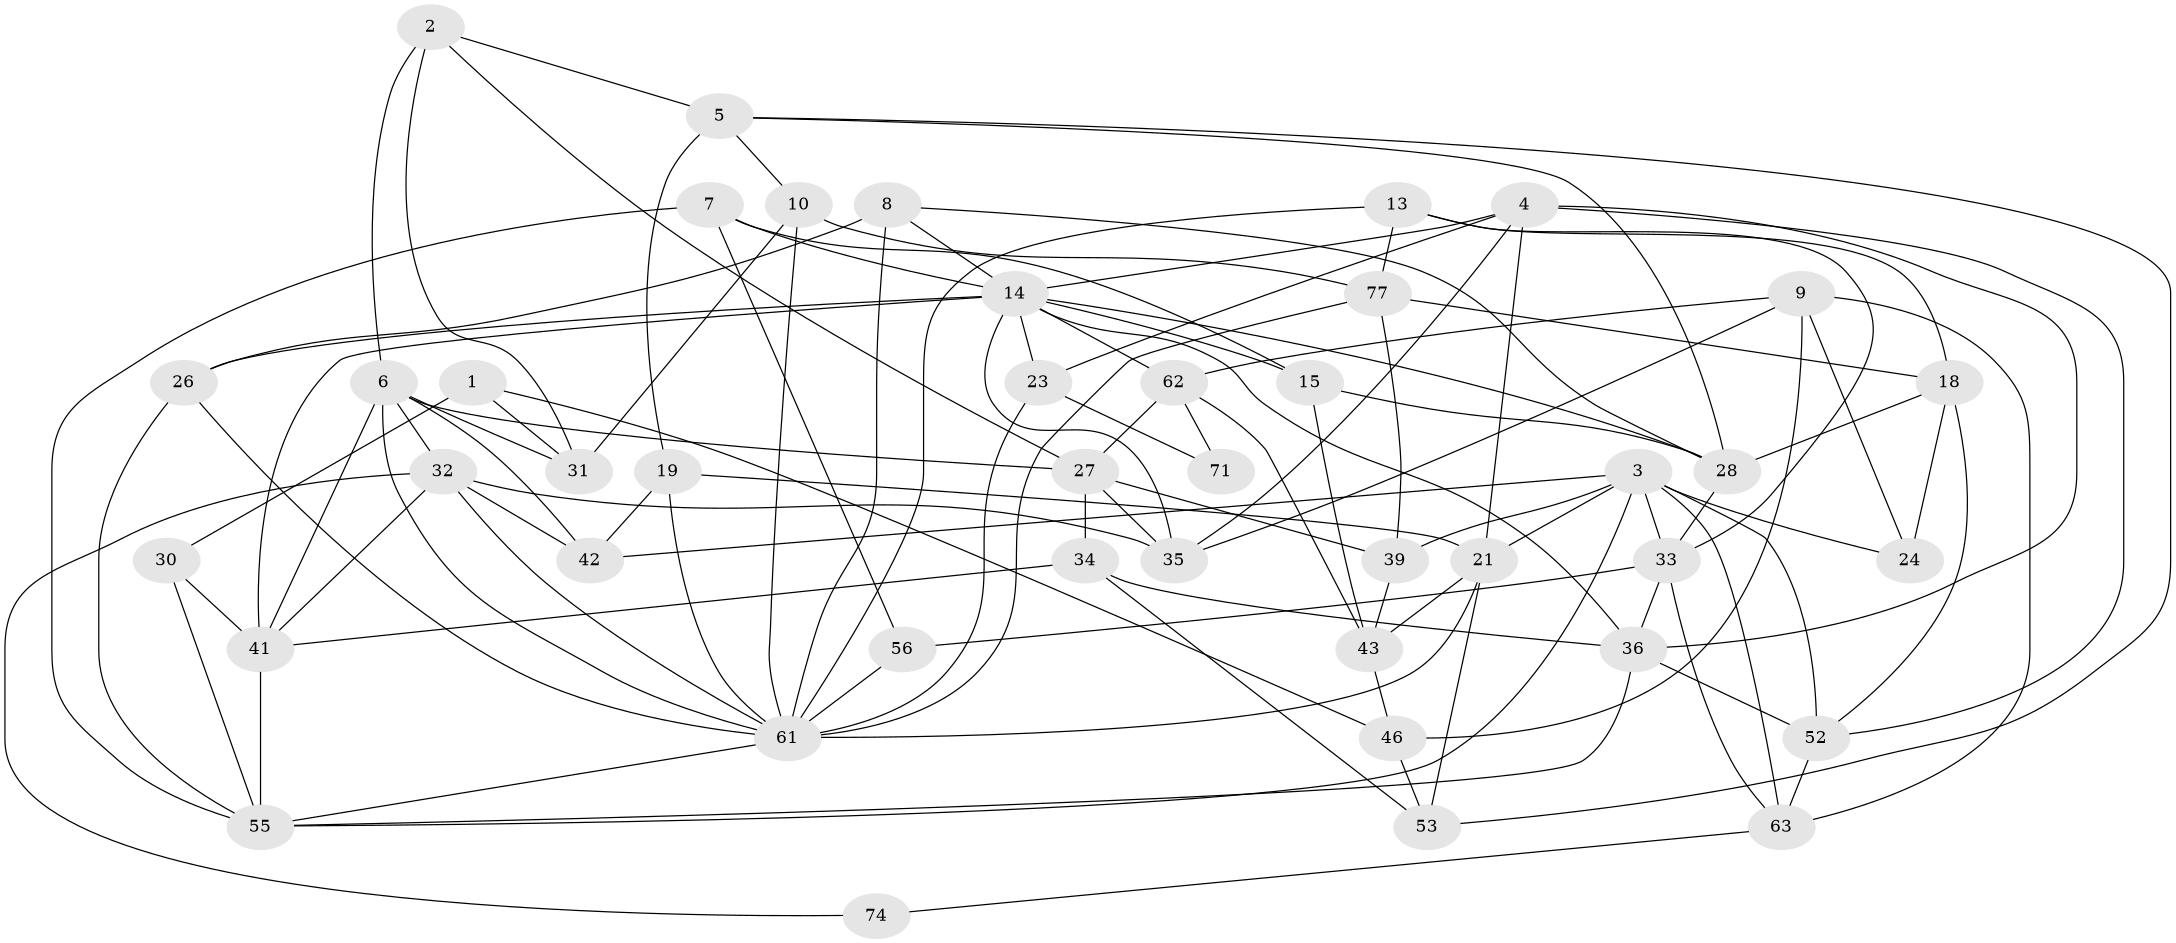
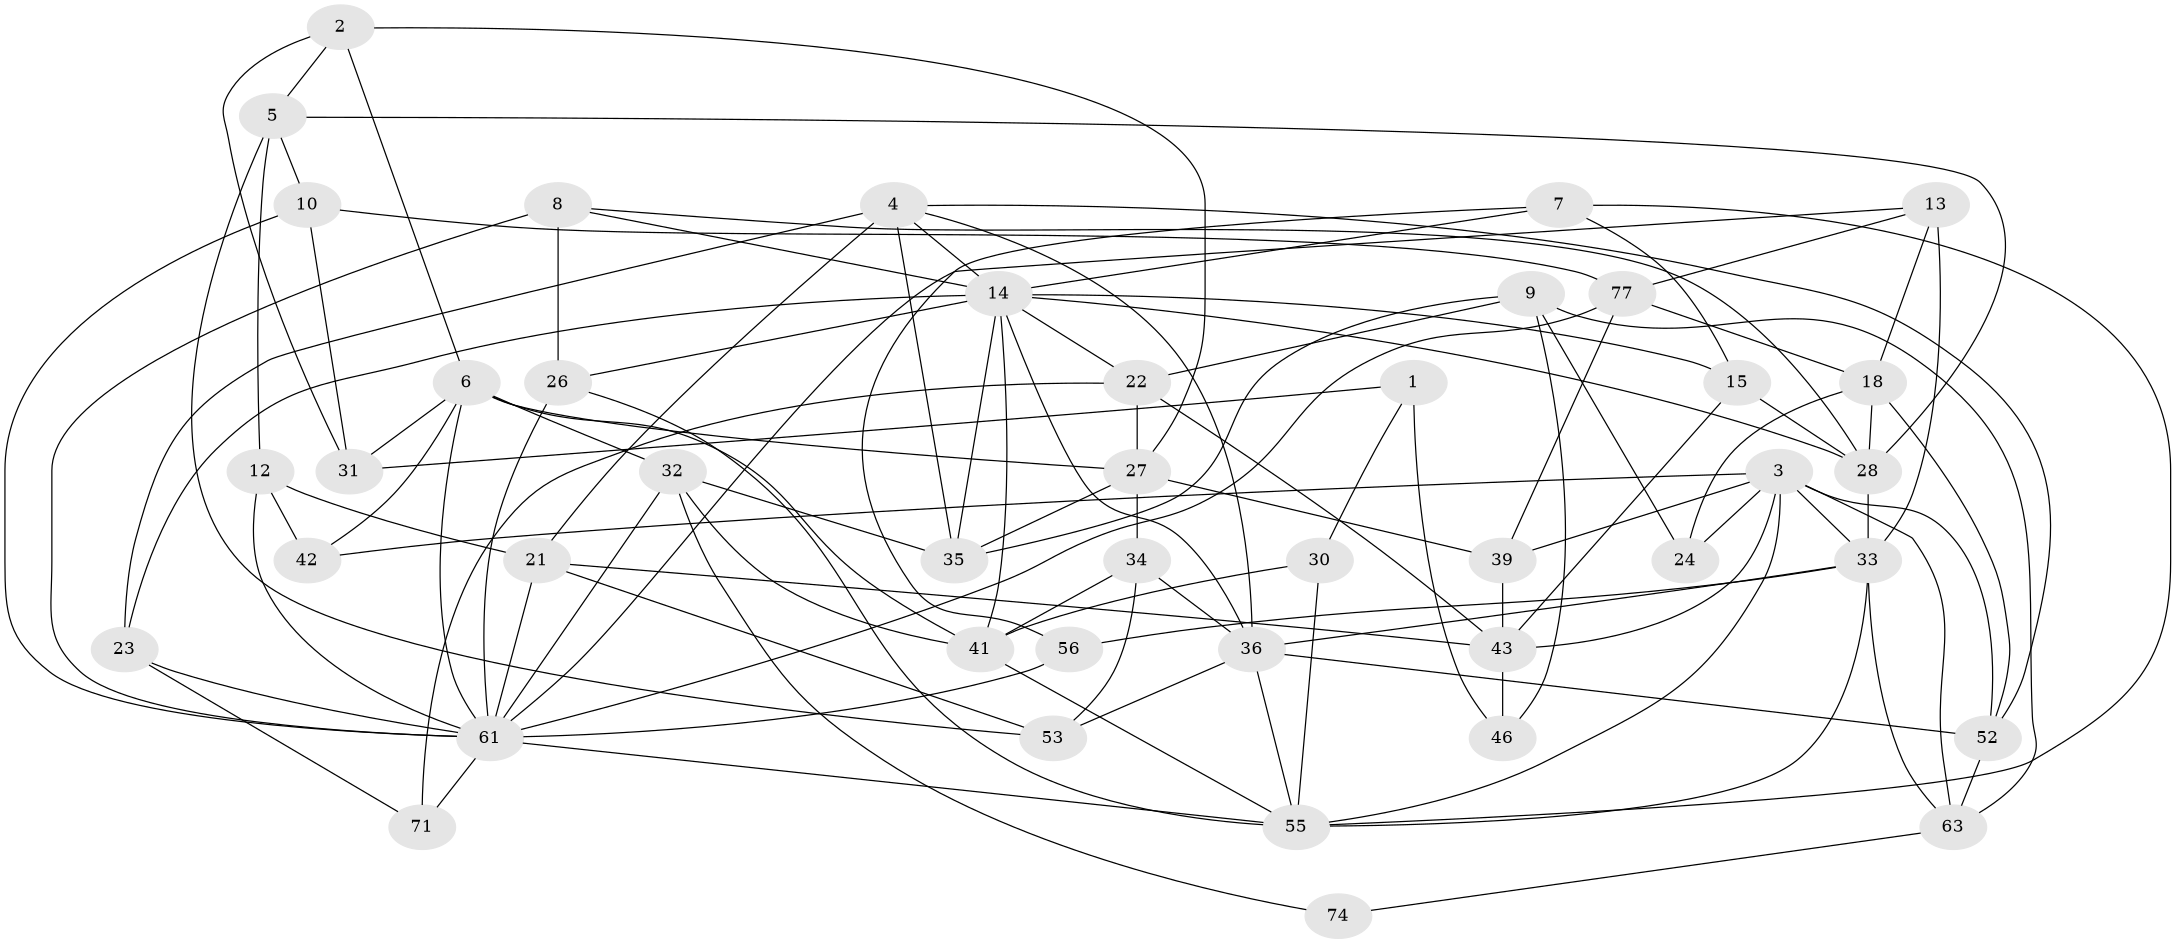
node "62": label "62" -> "22"
node "19": label "19" -> "12"
edge "32" -- "42": removed
edge "3" -- "21": now "3" -- "43"
edge "61" -- "71": added
edge "46" -- "53": now "36" -- "53"
edge "33" -- "55": added
